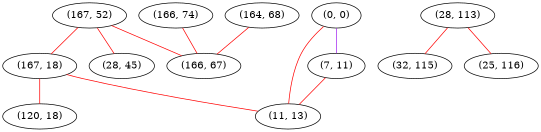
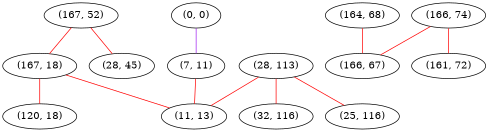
edge "(167, 52)" -- "(166, 67)": removed
edge "(0, 0)" -- "(11, 13)": now "(28, 113)" -- "(11, 13)"
node "(32, 115)": label "(32, 115)" -> "(32, 116)"
node "(161, 72)": added
